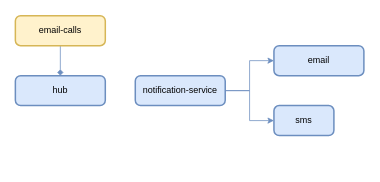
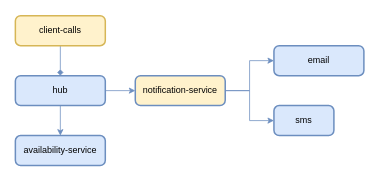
node "email-calls": label "email-calls" -> "client-calls"
edge "hub" -> "notification-service": added
node "notification-service": fillcolor #dae8fc -> #fff2cc
edge "hub" -> "availability-service": added
node "availability-service": added
